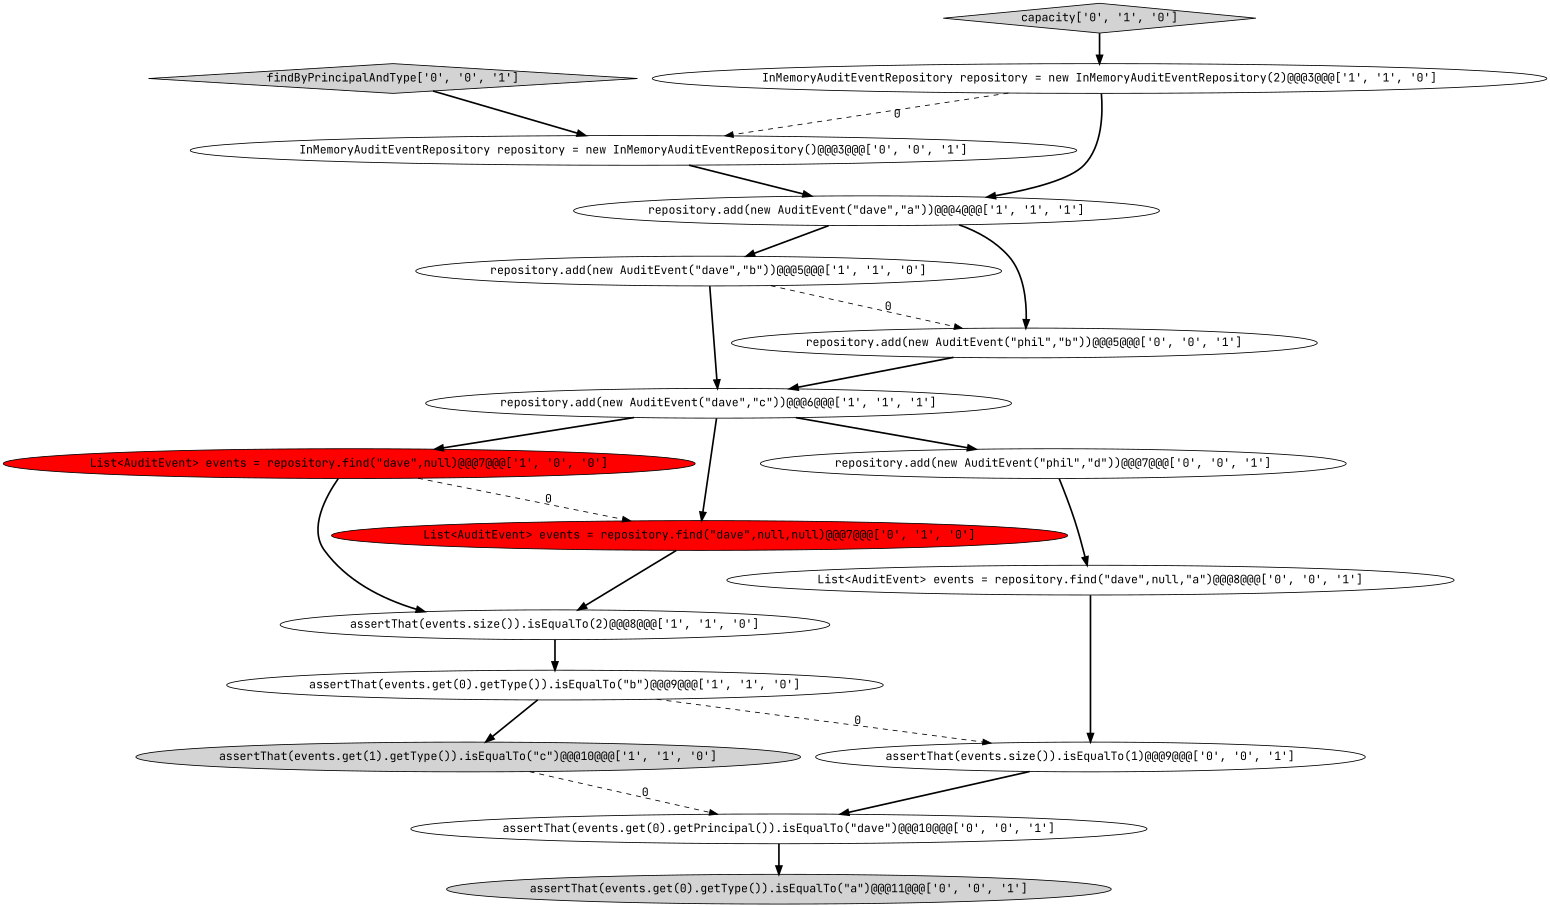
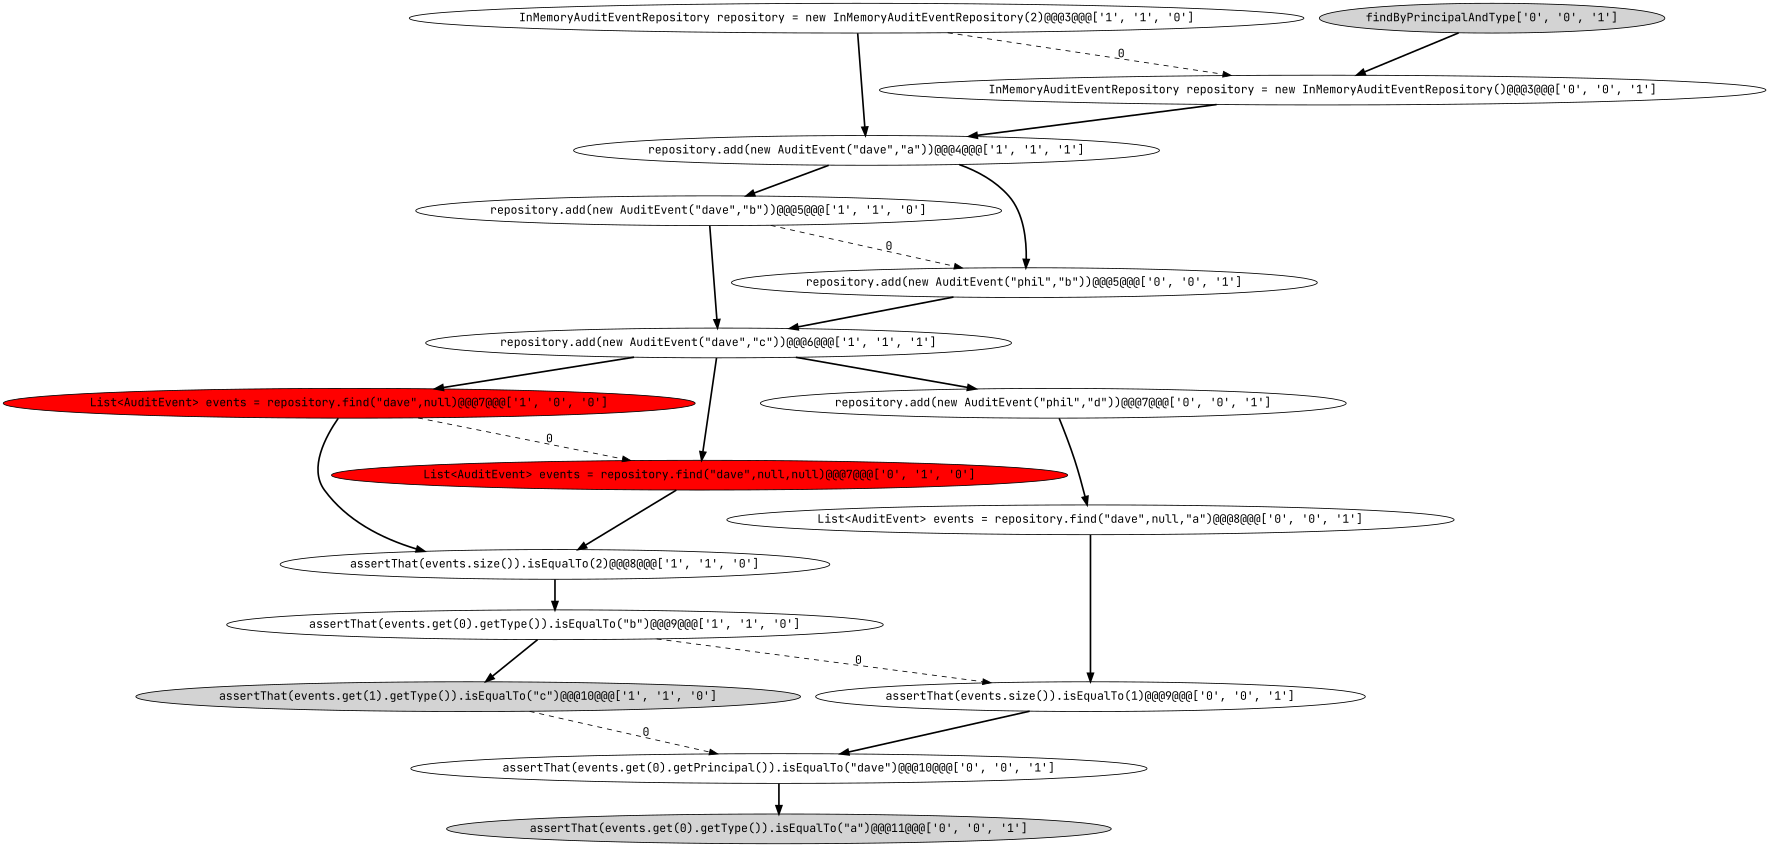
node "capacity['0', '1', '0']": removed
node "findByPrincipalAndType['0', '0', '1']": shape diamond -> ellipse
